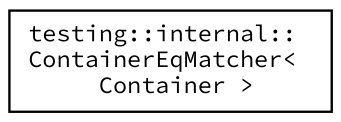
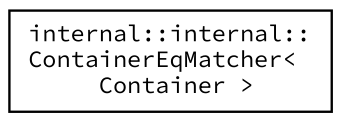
node "testing::internal:: ContainerEqMatcher< Container >": label "testing::internal:: ContainerEqMatcher< Container >" -> "internal::internal:: ContainerEqMatcher< Container >"
